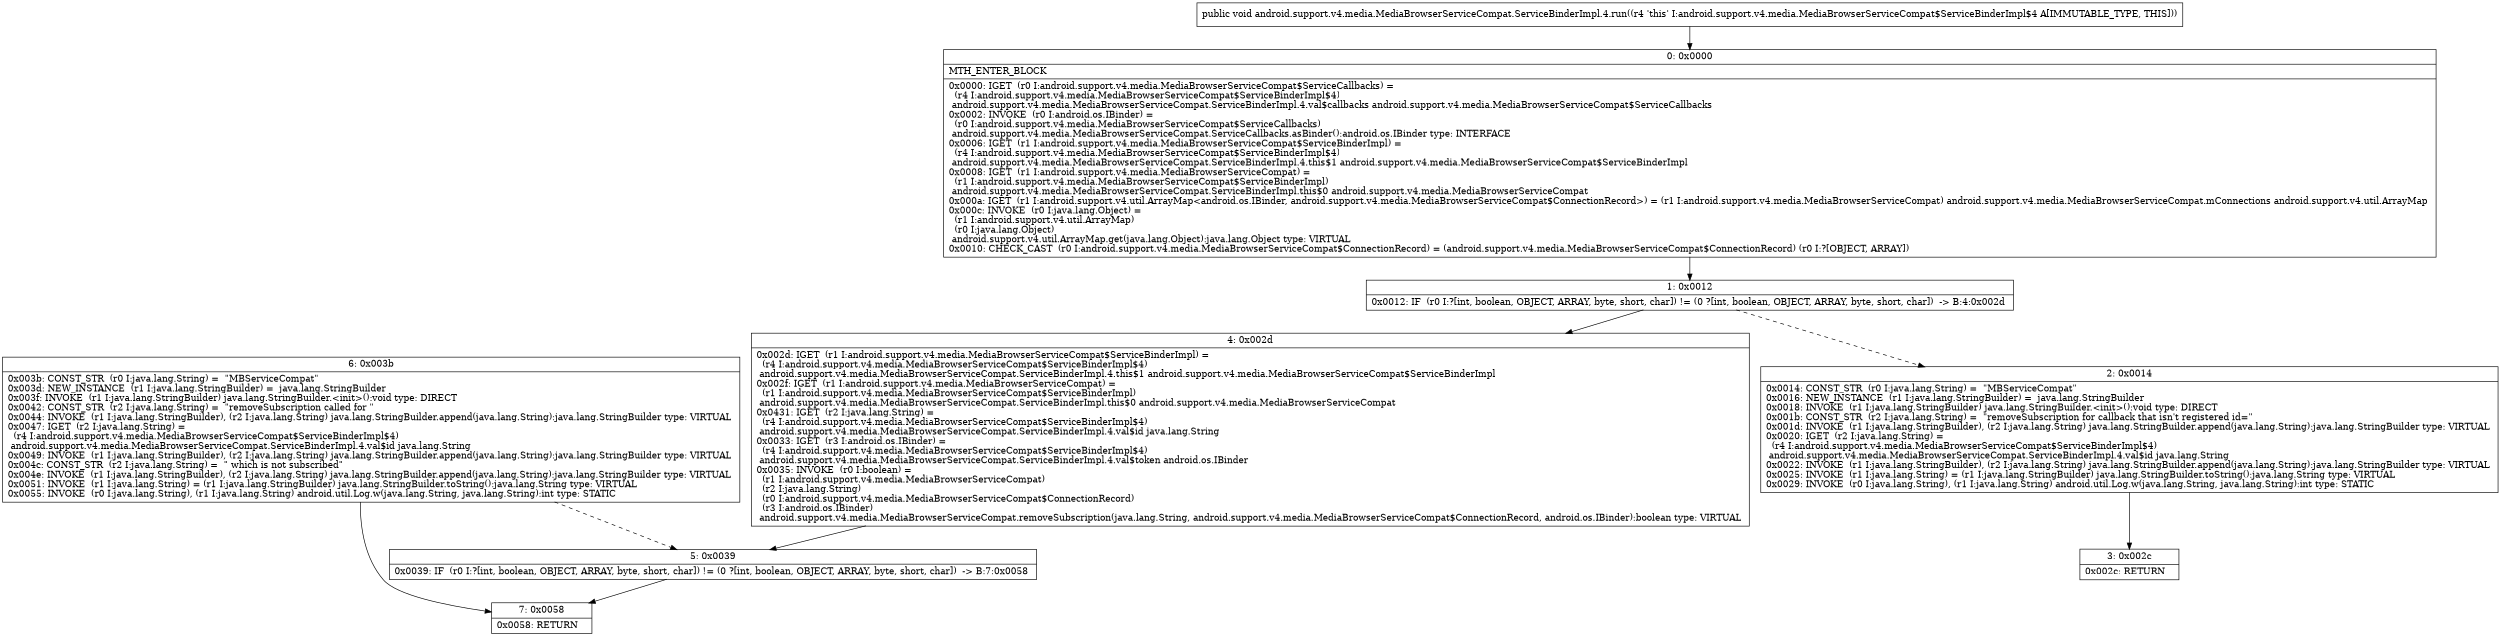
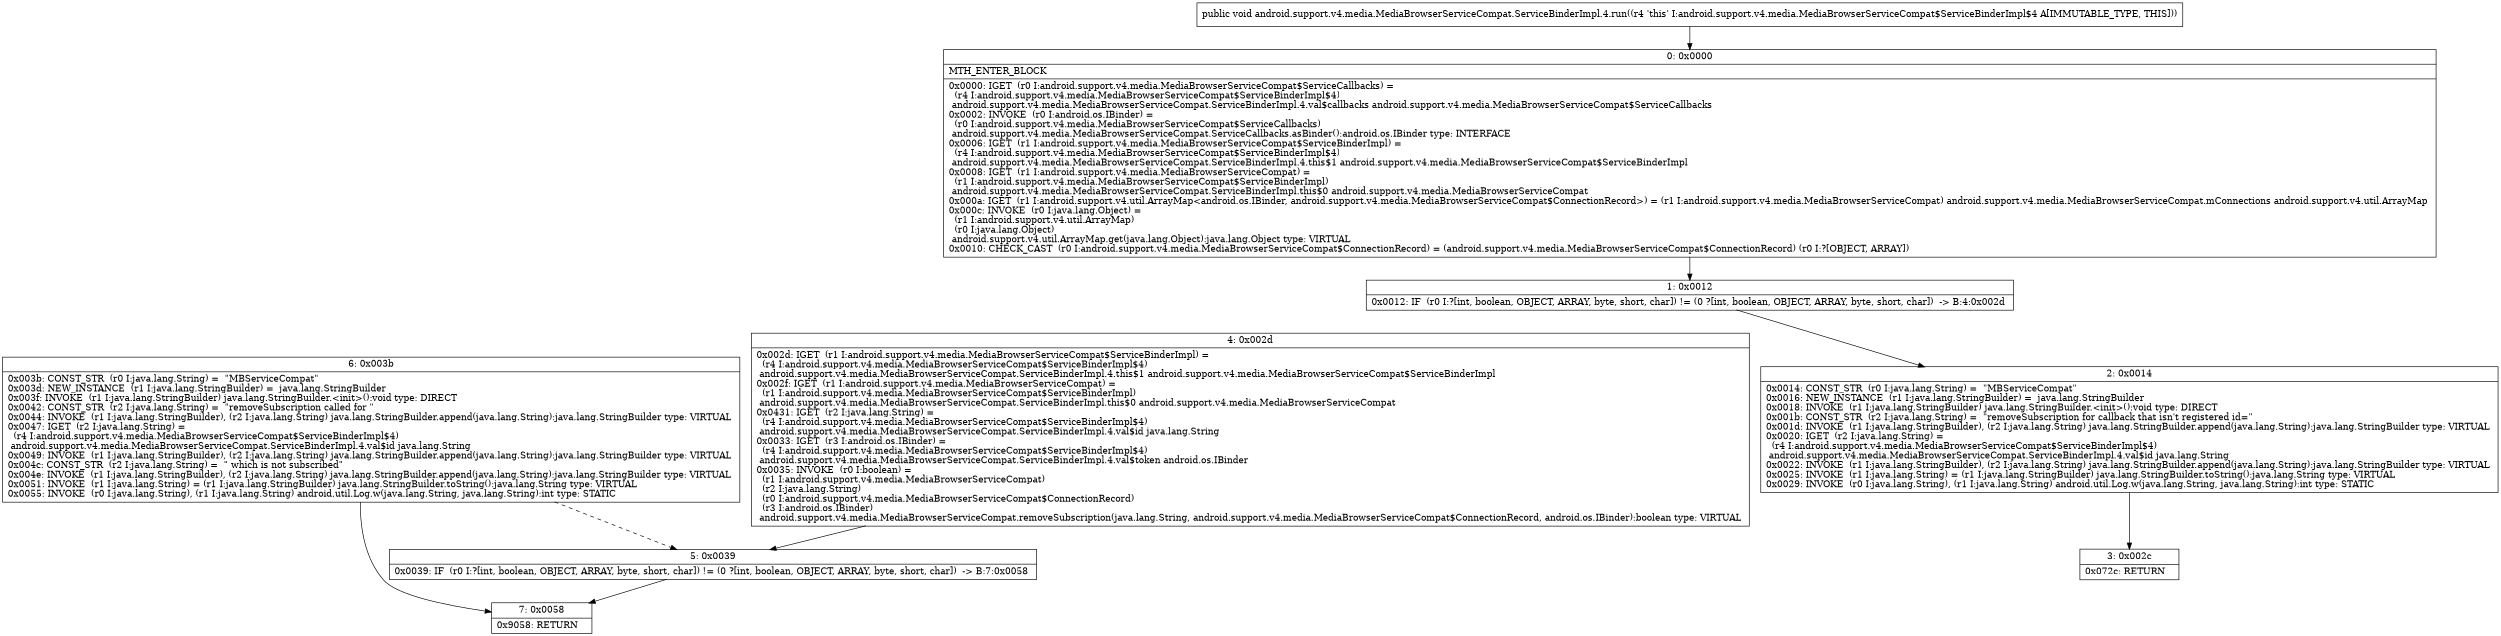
edge "1: 0x0012" -> "4: 0x002d": removed
edge "1: 0x0012" -> "2: 0x0014": style dashed -> solid
node "3: 0x002c": text "0x002c: RETURN" -> "0x072c: RETURN"
node "7: 0x0058": text "0x0058: RETURN" -> "0x9058: RETURN"
